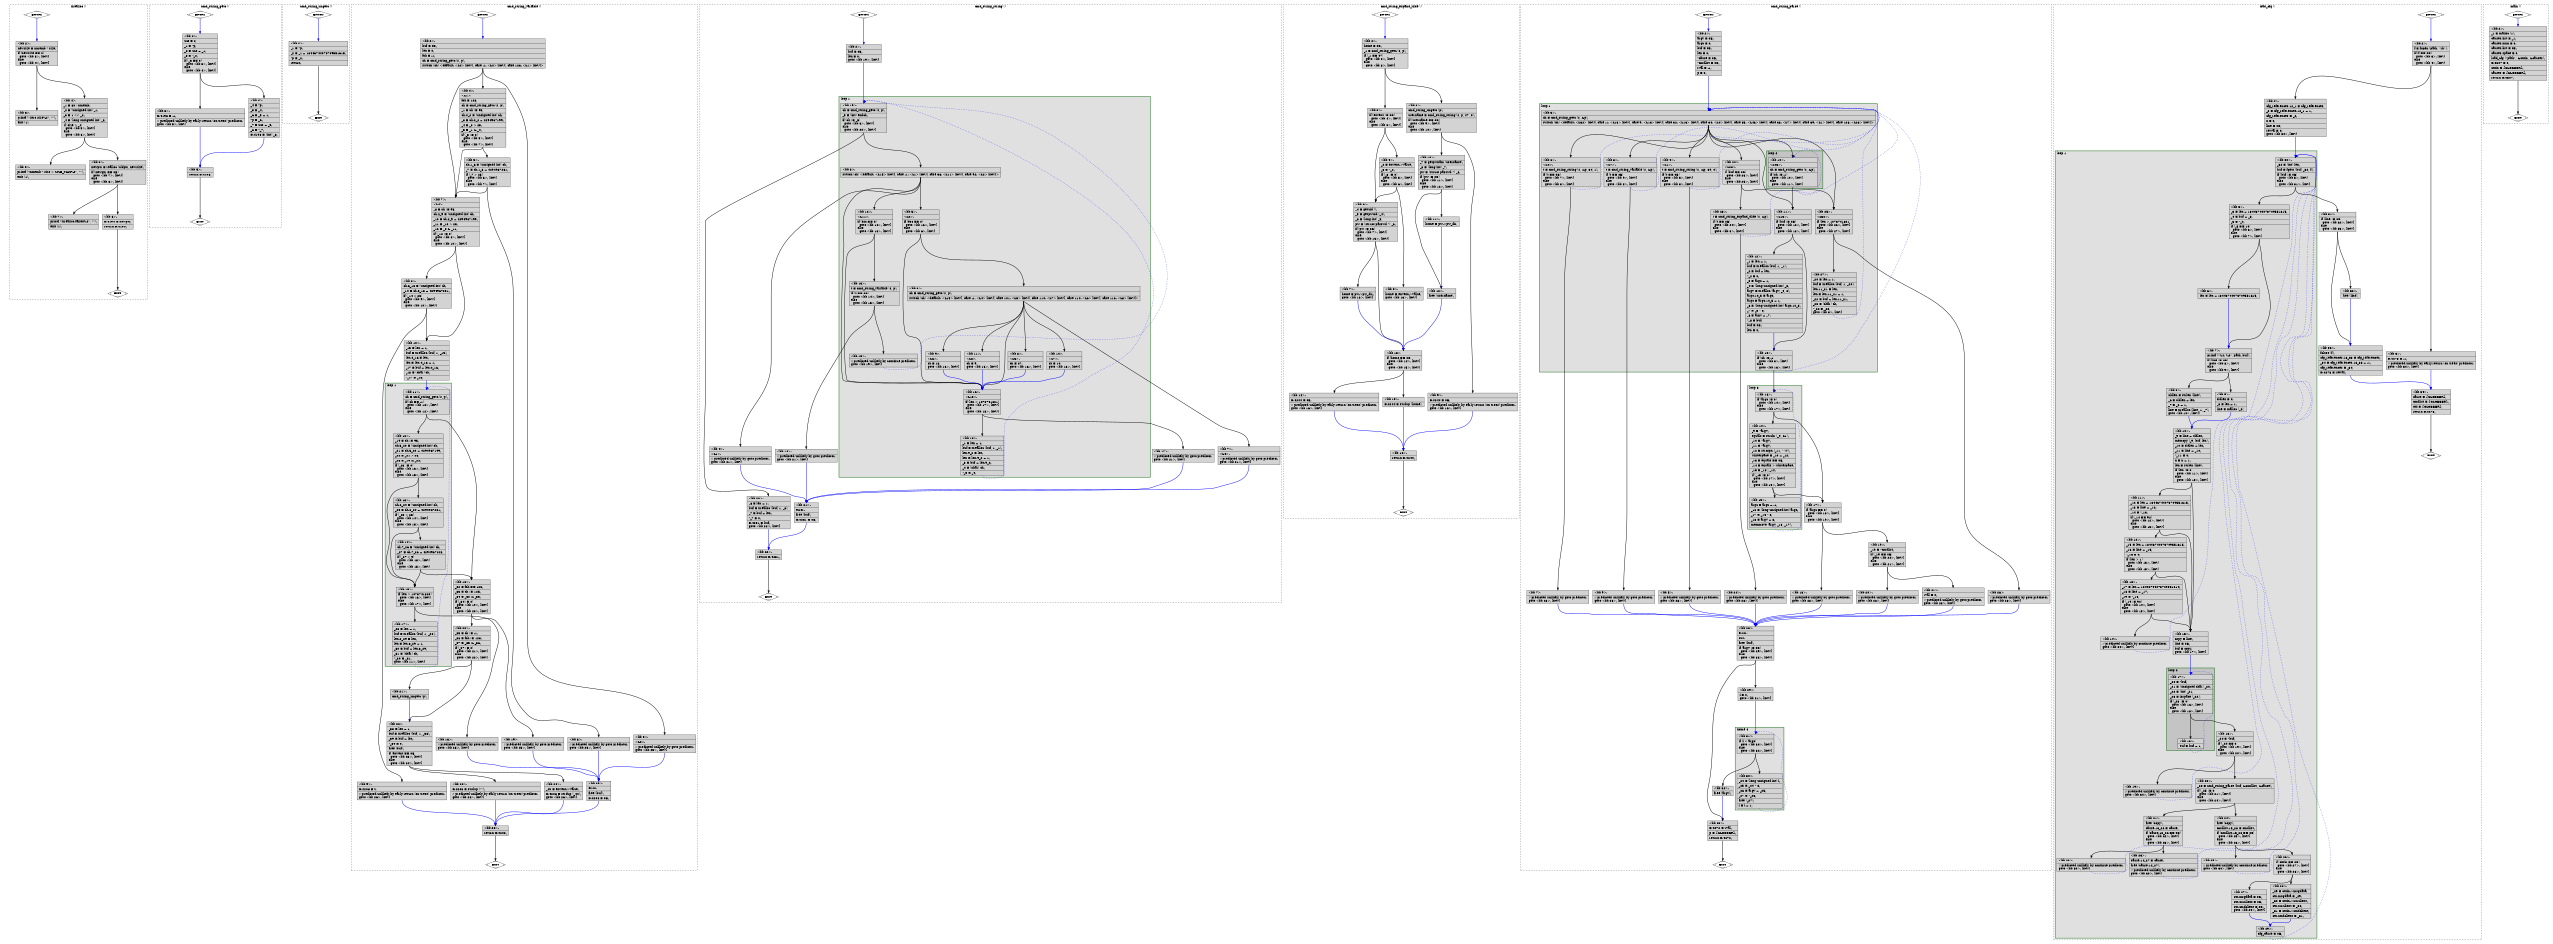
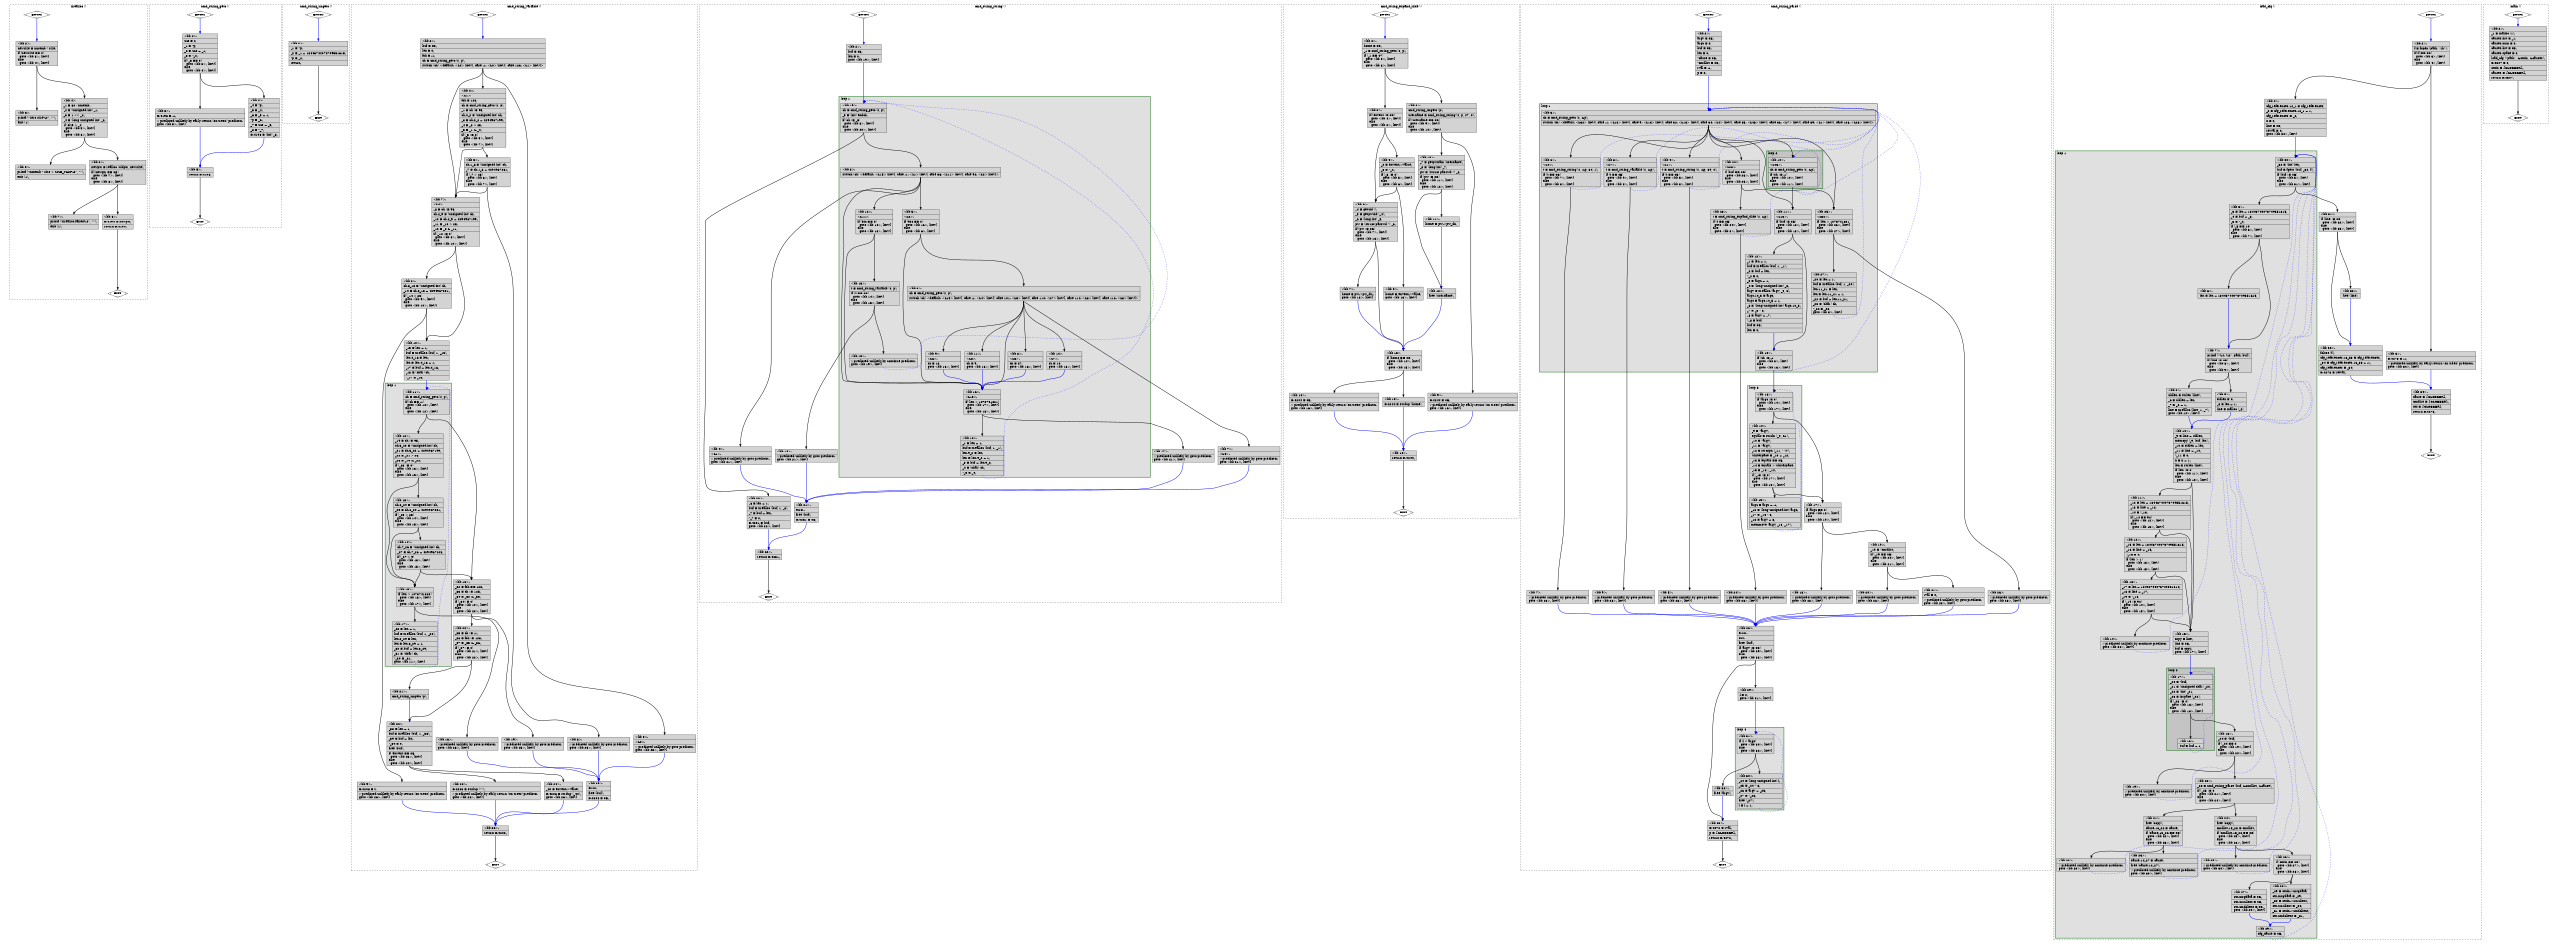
cluster "home 4": label "home 4" -> "loop 4"
